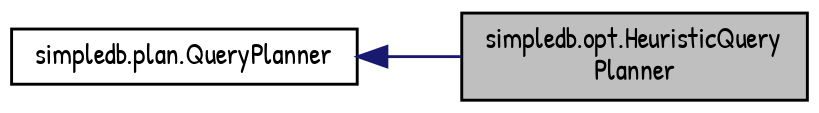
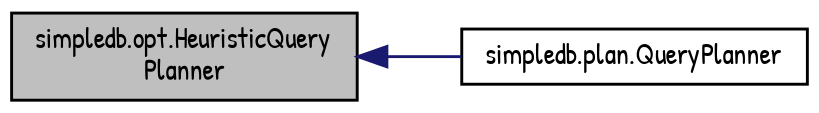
edge "simpledb.opt.HeuristicQuery Planner" -> "simpledb.plan.QueryPlanner": reversed
